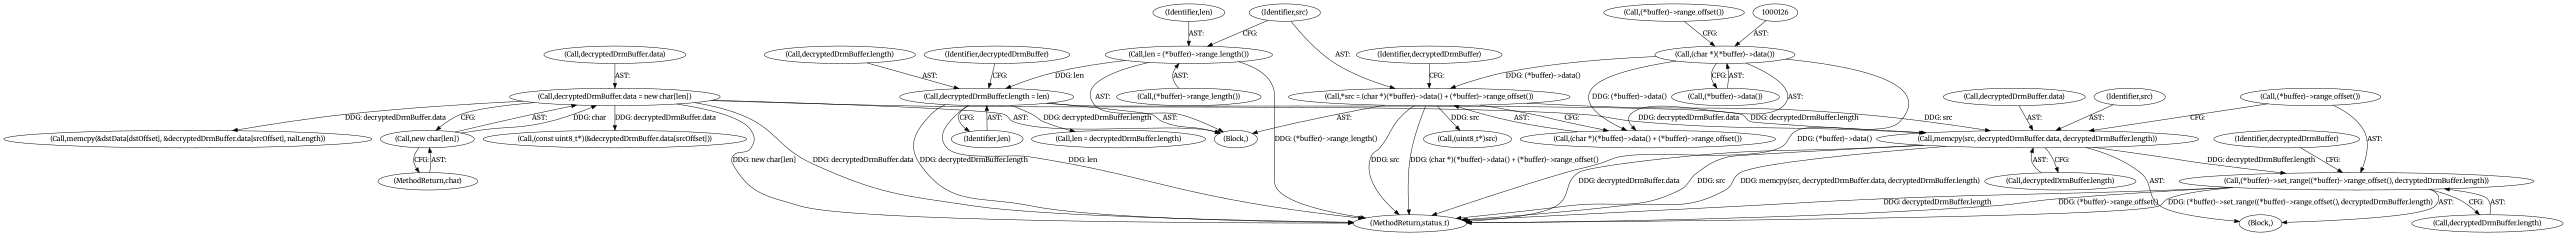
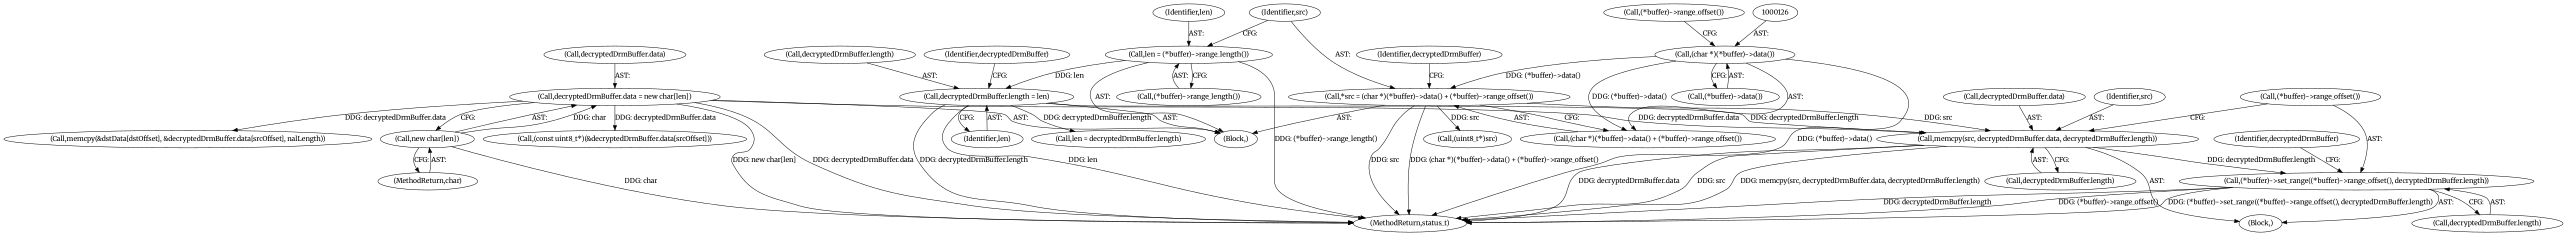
edge "(Call,len = (*buffer)->range_length())" -> "(Call,(*buffer)->range_length())": added, label "CFG:"
edge "(Call,new char[len])" -> "(MethodReturn,status_t)": added, label "DDG: char"
